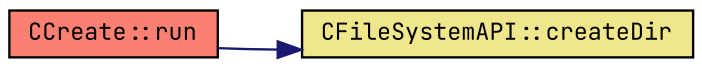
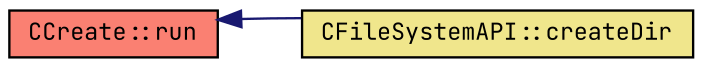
edge "CCreate::run" -> "CFileSystemAPI::createDir": reversed
